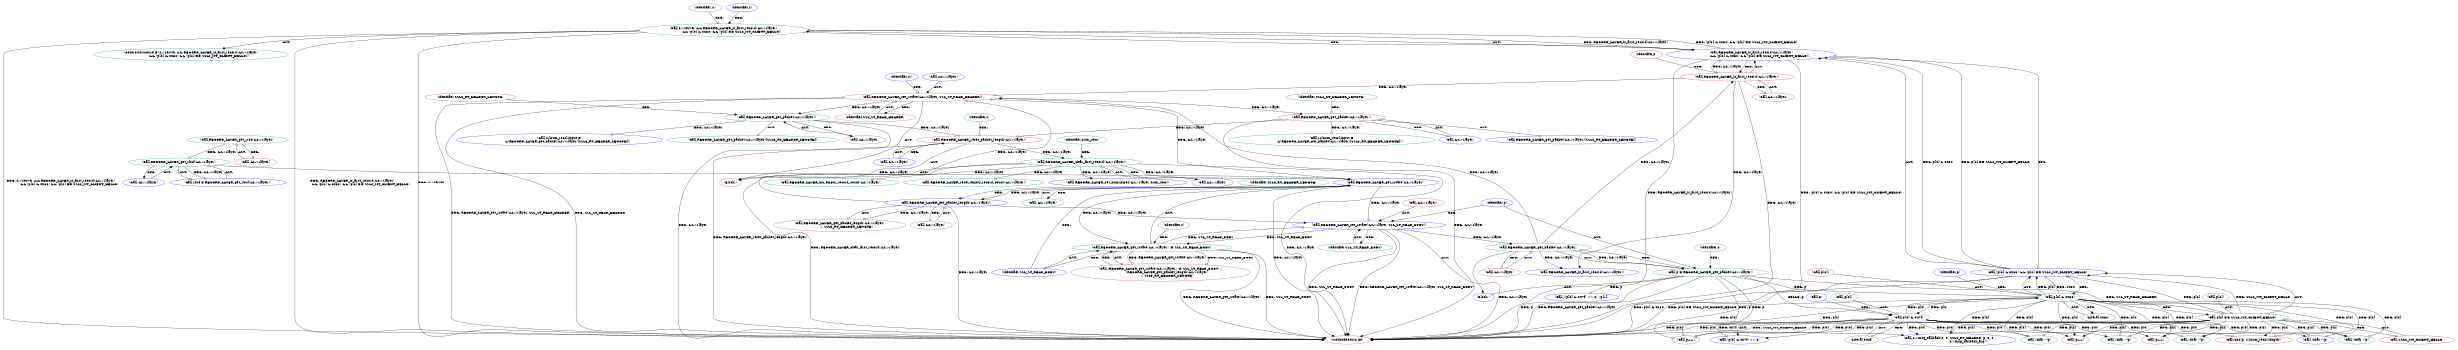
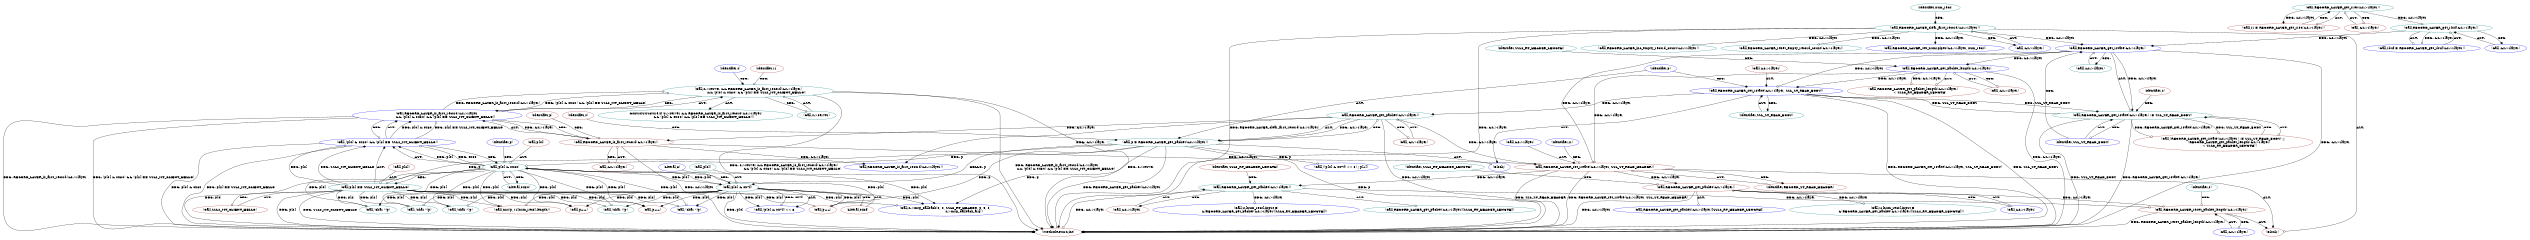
node "(Call,rr = RECORD_LAYER_get_rrec(&s->rlayer))": added
node "(Call,s->server)": added
node "(Identifier,SSL_ST_READ_HEADER)": label "(Identifier,SSL_ST_READ_HEADER)" -> "(Identifier,RECORD_ST_READ_HEADER)"
edge "(Call,RECORD_LAYER_reset_packet_length(&s->rlayer))" -> "(Call,RECORD_LAYER_clear_first_record(&s->rlayer))": removed, label "DDG: &s->rlayer"
node "(Call,8)": label "(Call,8)" -> "(Literal,8)"
edge "(Call,p = RECORD_LAYER_get_packet(&s->rlayer))" -> "(Call,p[2] == SSL2_MT_CLIENT_HELLO)": label "DDG: SSL_ST_READ_HEADER" -> "DDG: p"
